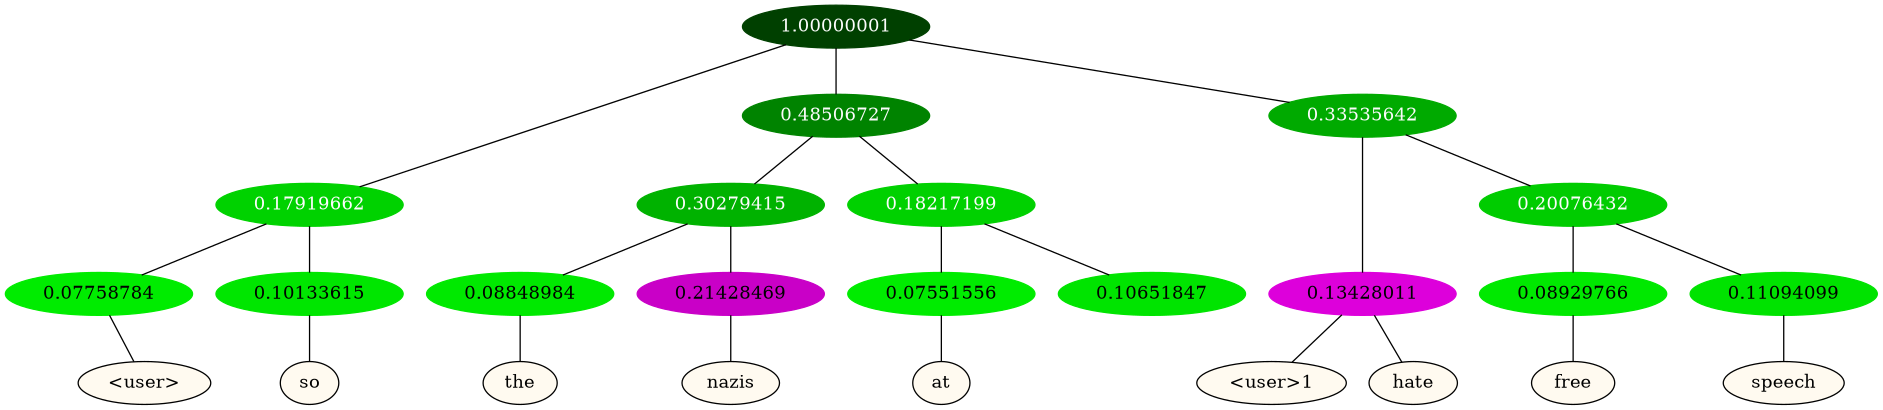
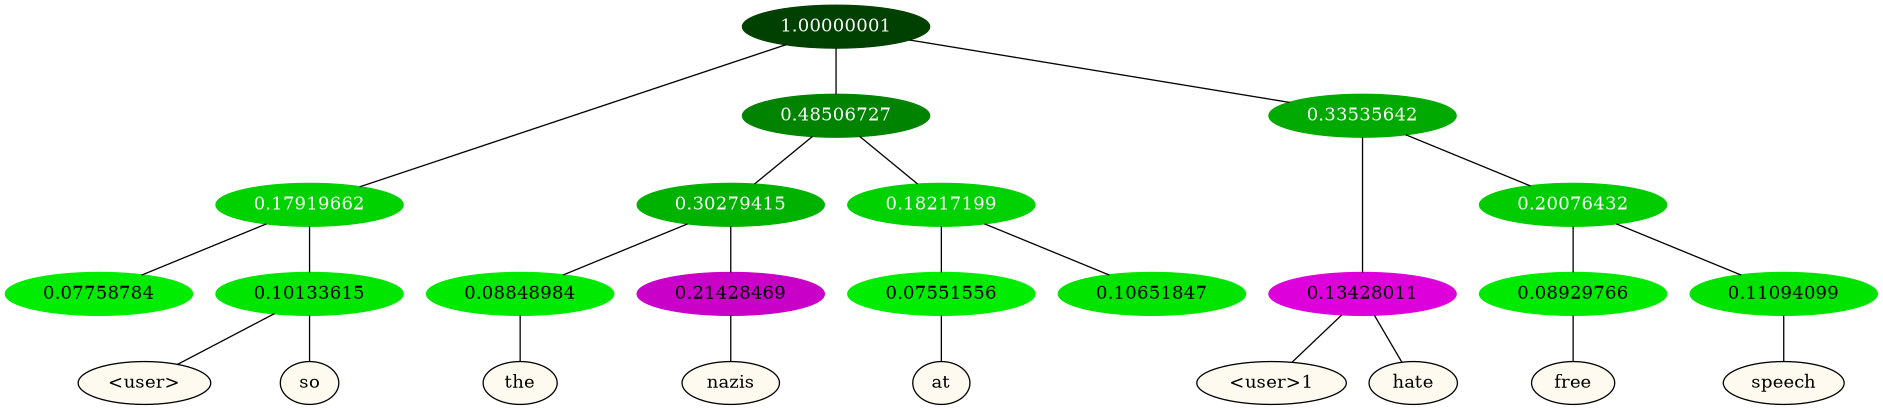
edge "0.07758784" -- "<user>": now "0.10133615" -- "<user>"
